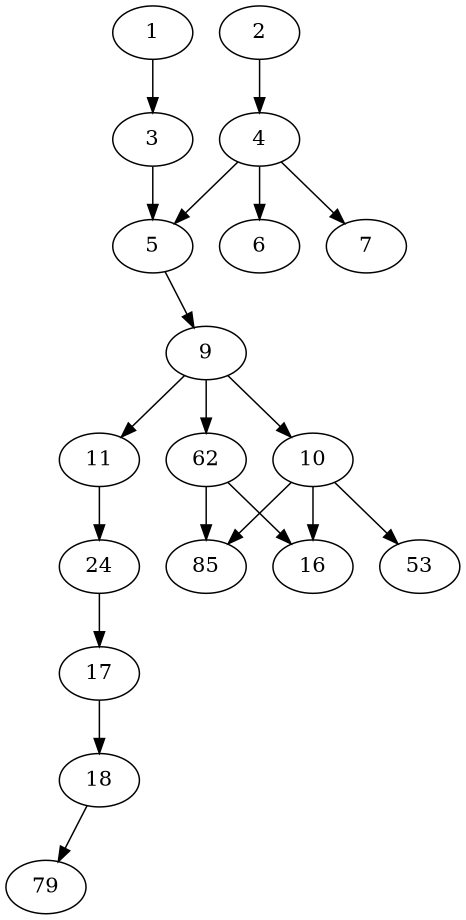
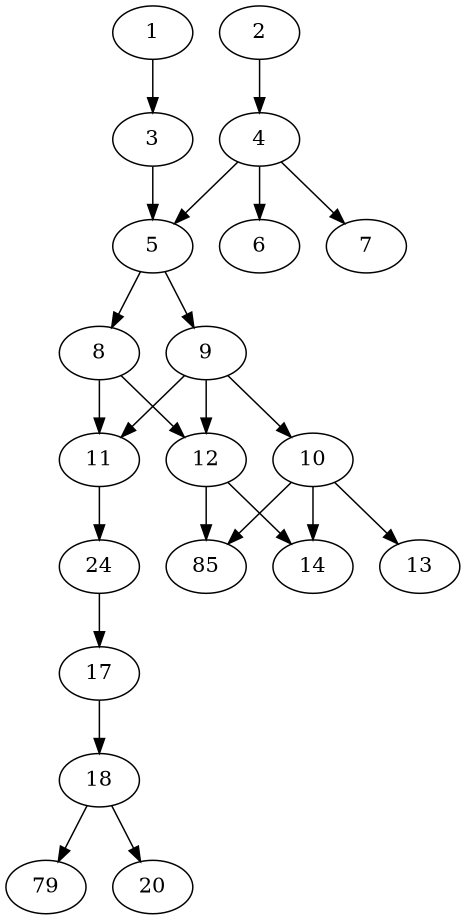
node "8": added
node "62": label "62" -> "12"
node "16": label "16" -> "14"
node "53": label "53" -> "13"
node "20": added
